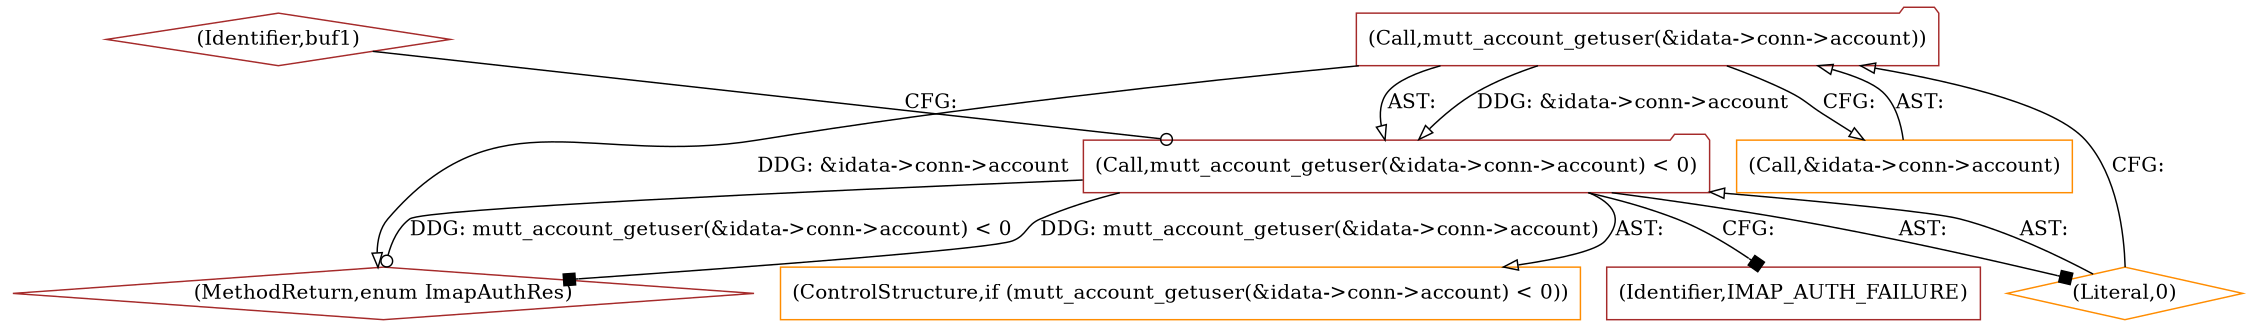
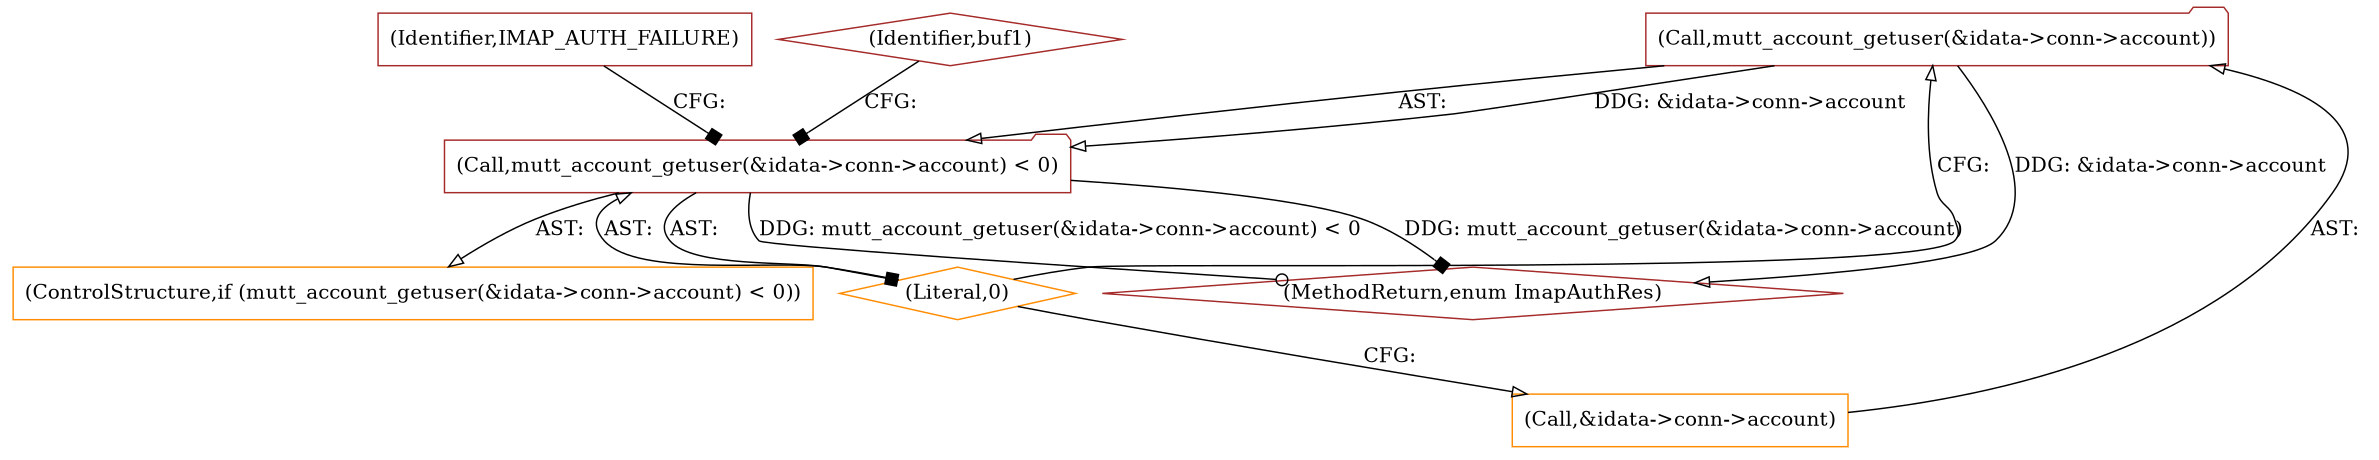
edge "(Call,mutt_account_getuser(&idata->conn->account))" -> "(Call,&idata->conn->account)": now "(Literal,0)" -> "(Call,&idata->conn->account)"
edge "(Identifier,buf1)" -> "(Call,mutt_account_getuser(&idata->conn->account) < 0)": arrowhead odot -> box
edge "(Call,mutt_account_getuser(&idata->conn->account) < 0)" -> "(Identifier,IMAP_AUTH_FAILURE)": reversed
